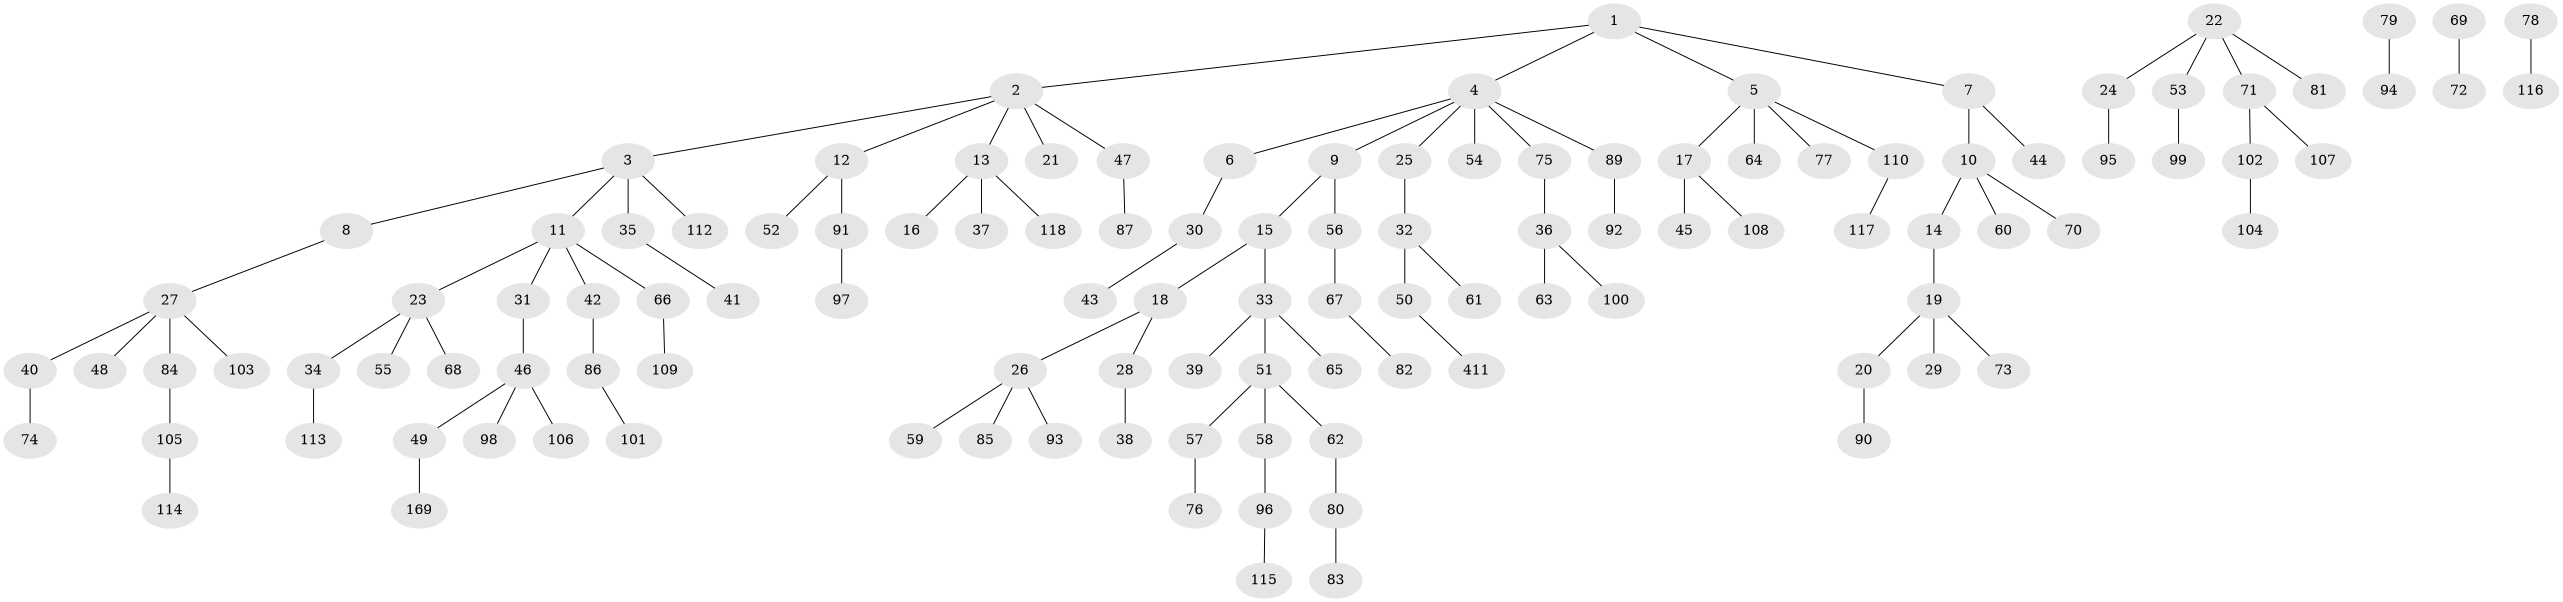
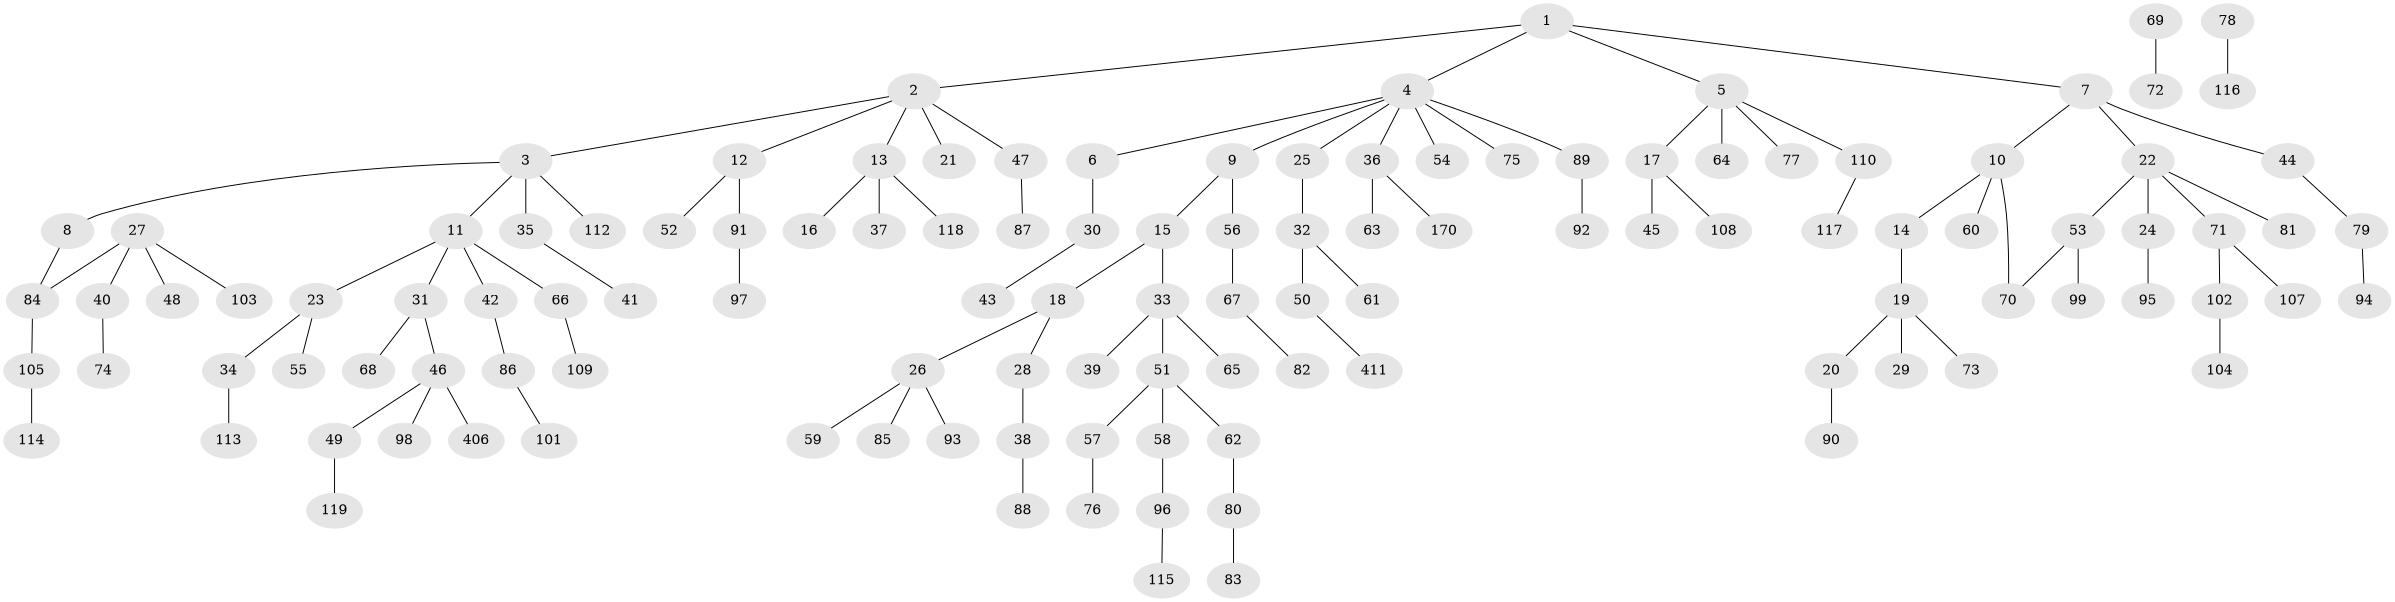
edge "7" -- "22": added
edge "75" -- "36": now "4" -- "36"
edge "44" -- "79": added
edge "8" -- "27": now "8" -- "84"
edge "53" -- "70": added
node "100": label "100" -> "170"
edge "23" -- "68": now "31" -- "68"
node "106": label "106" -> "406"
node "169": label "169" -> "119"
node "88": added
